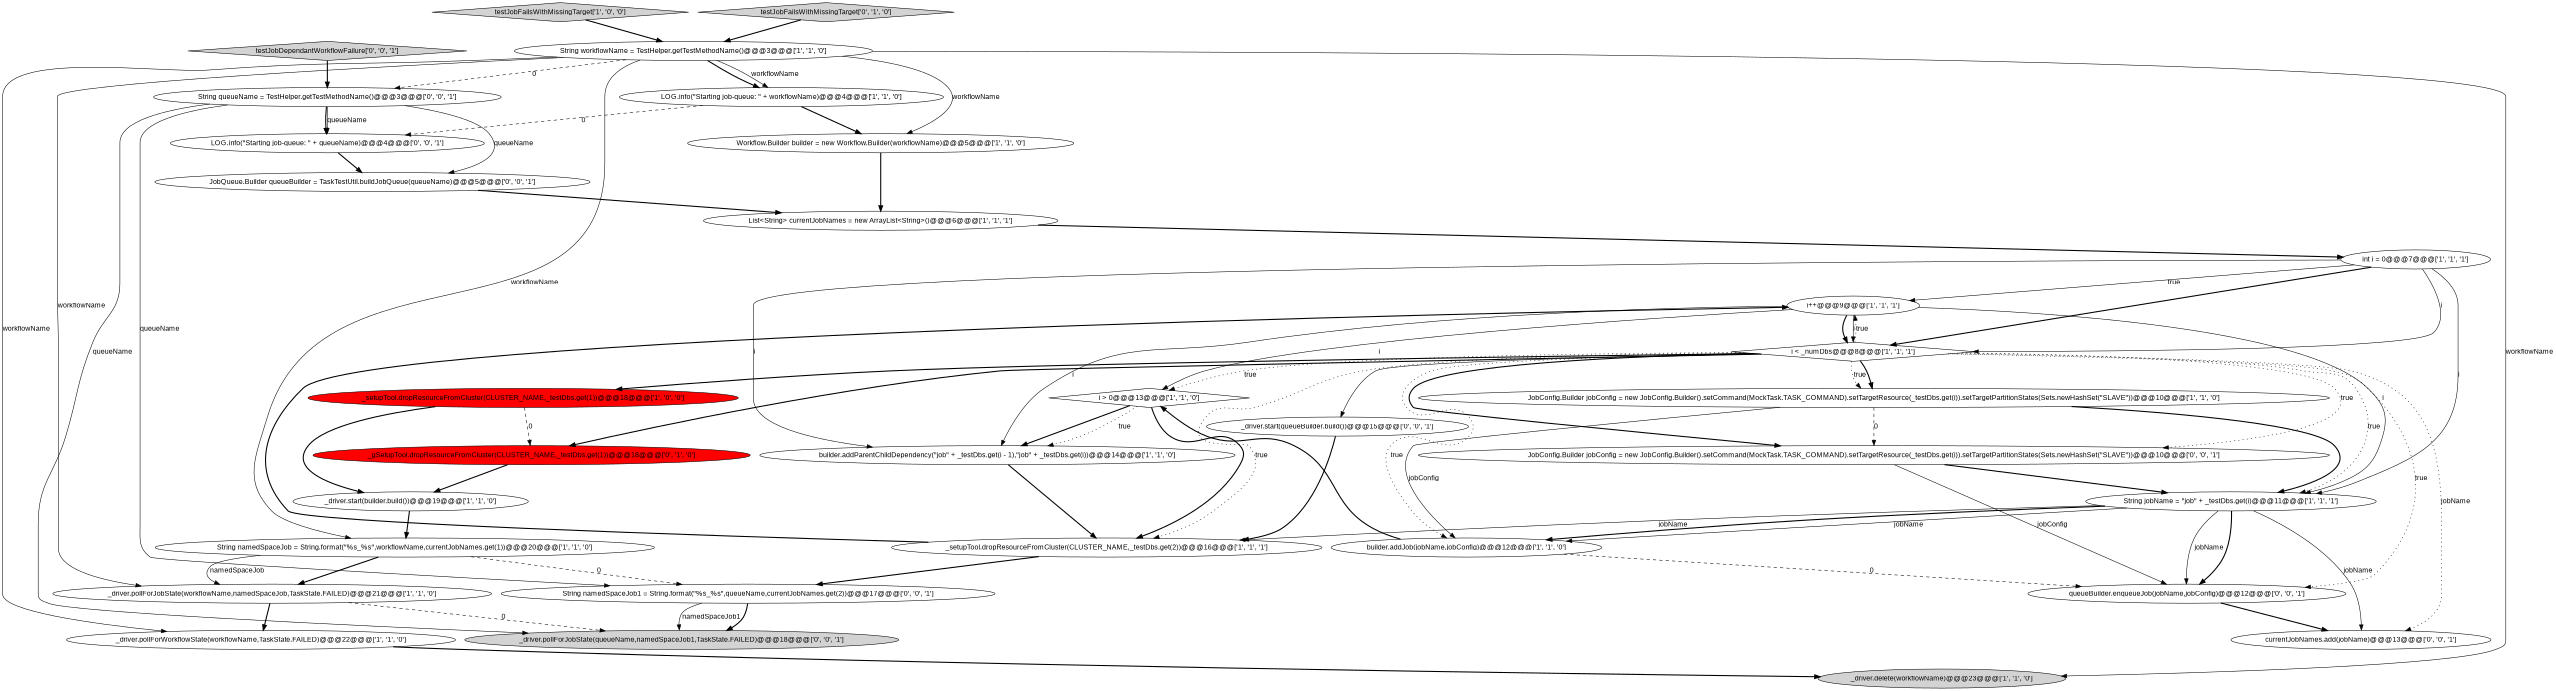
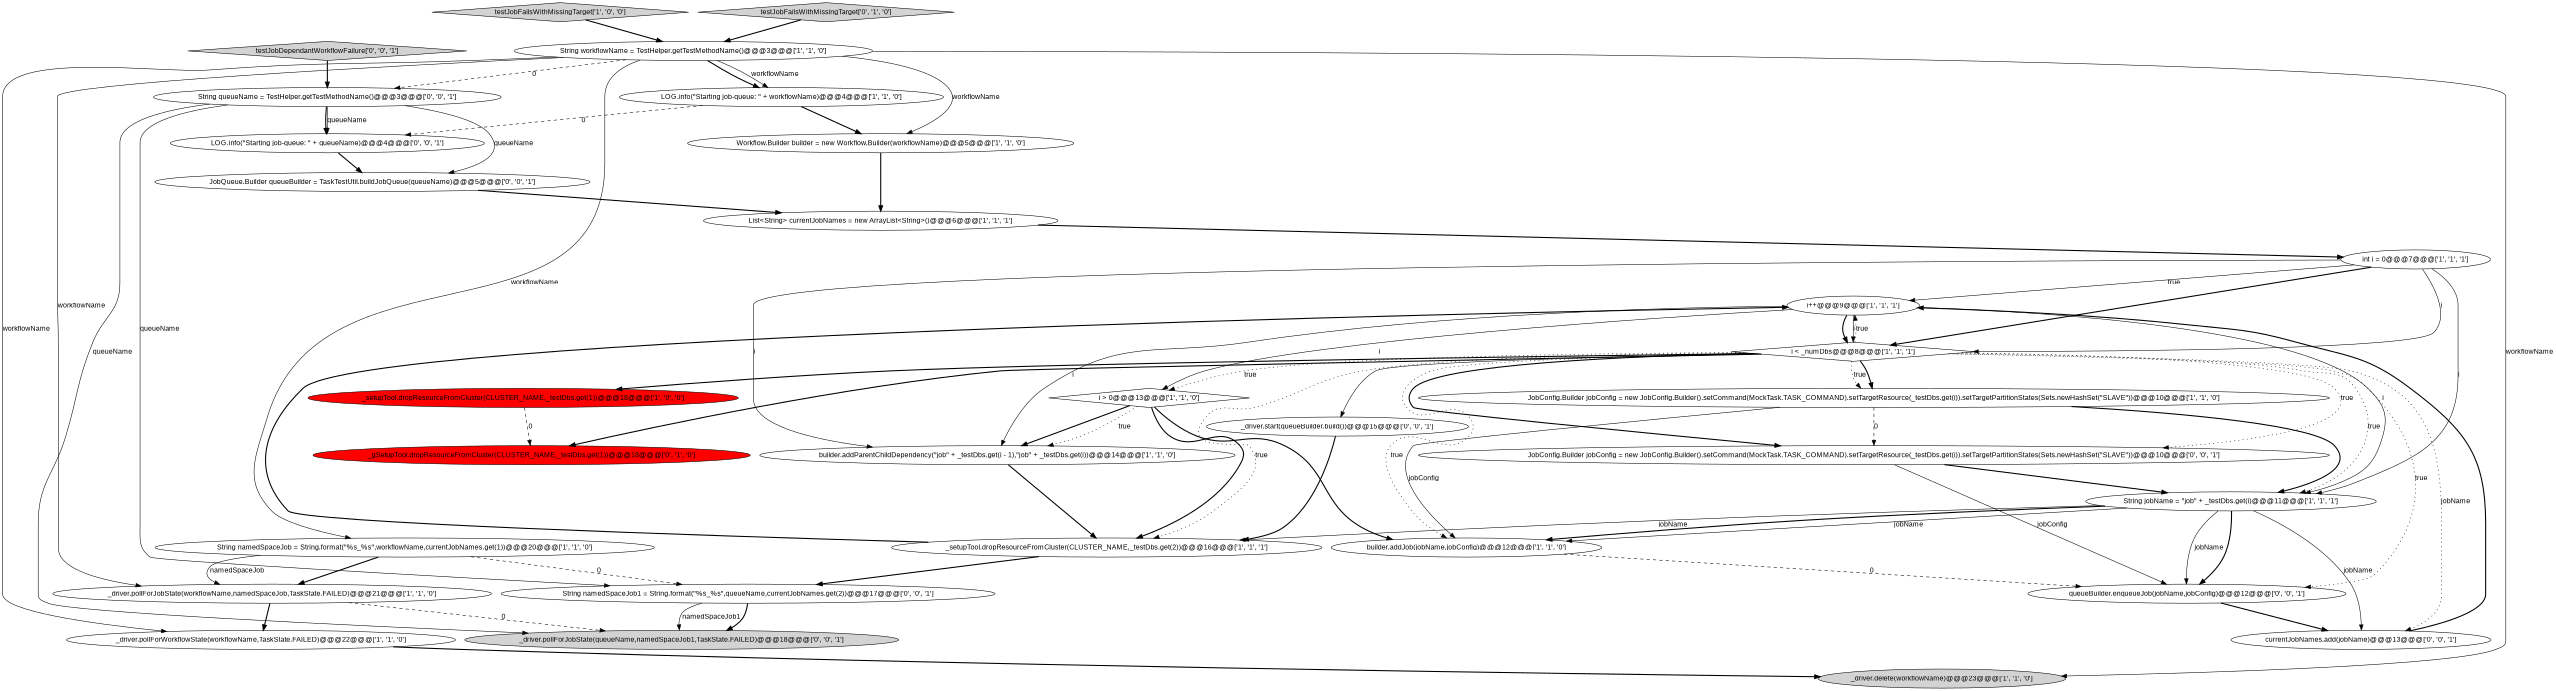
edge "currentJobNames.add(jobName)@@@13@@@['0', '0', '1']" -> "i++@@@9@@@['1', '1', '1']": added
edge "builder.addJob(jobName,jobConfig)@@@12@@@['1', '1', '0']" -> "i > 0@@@13@@@['1', '1', '0']": reversed
node "_driver.start(builder.build())@@@19@@@['1', '1', '0']": removed
